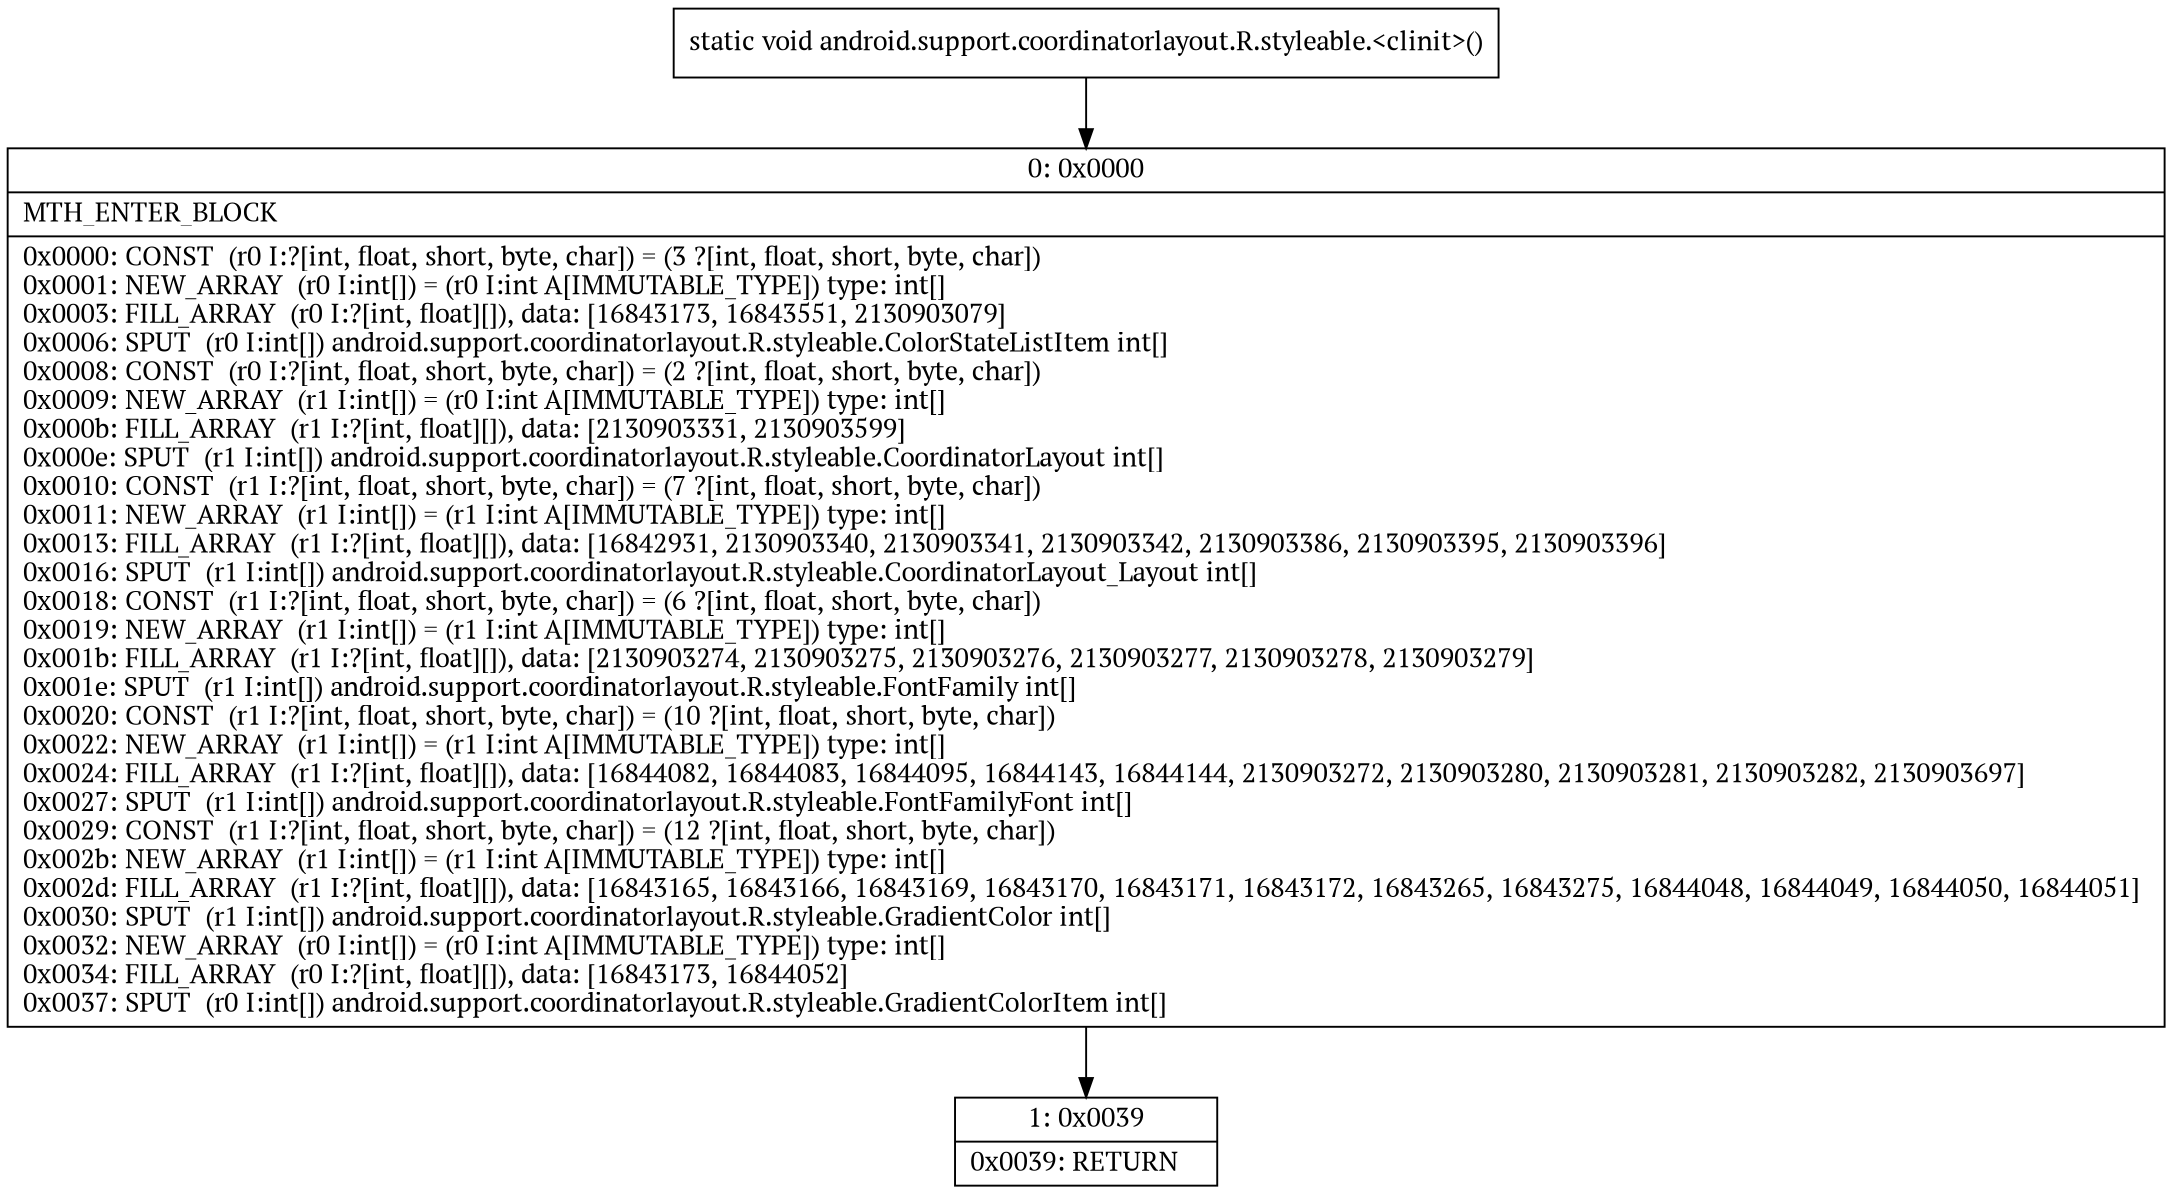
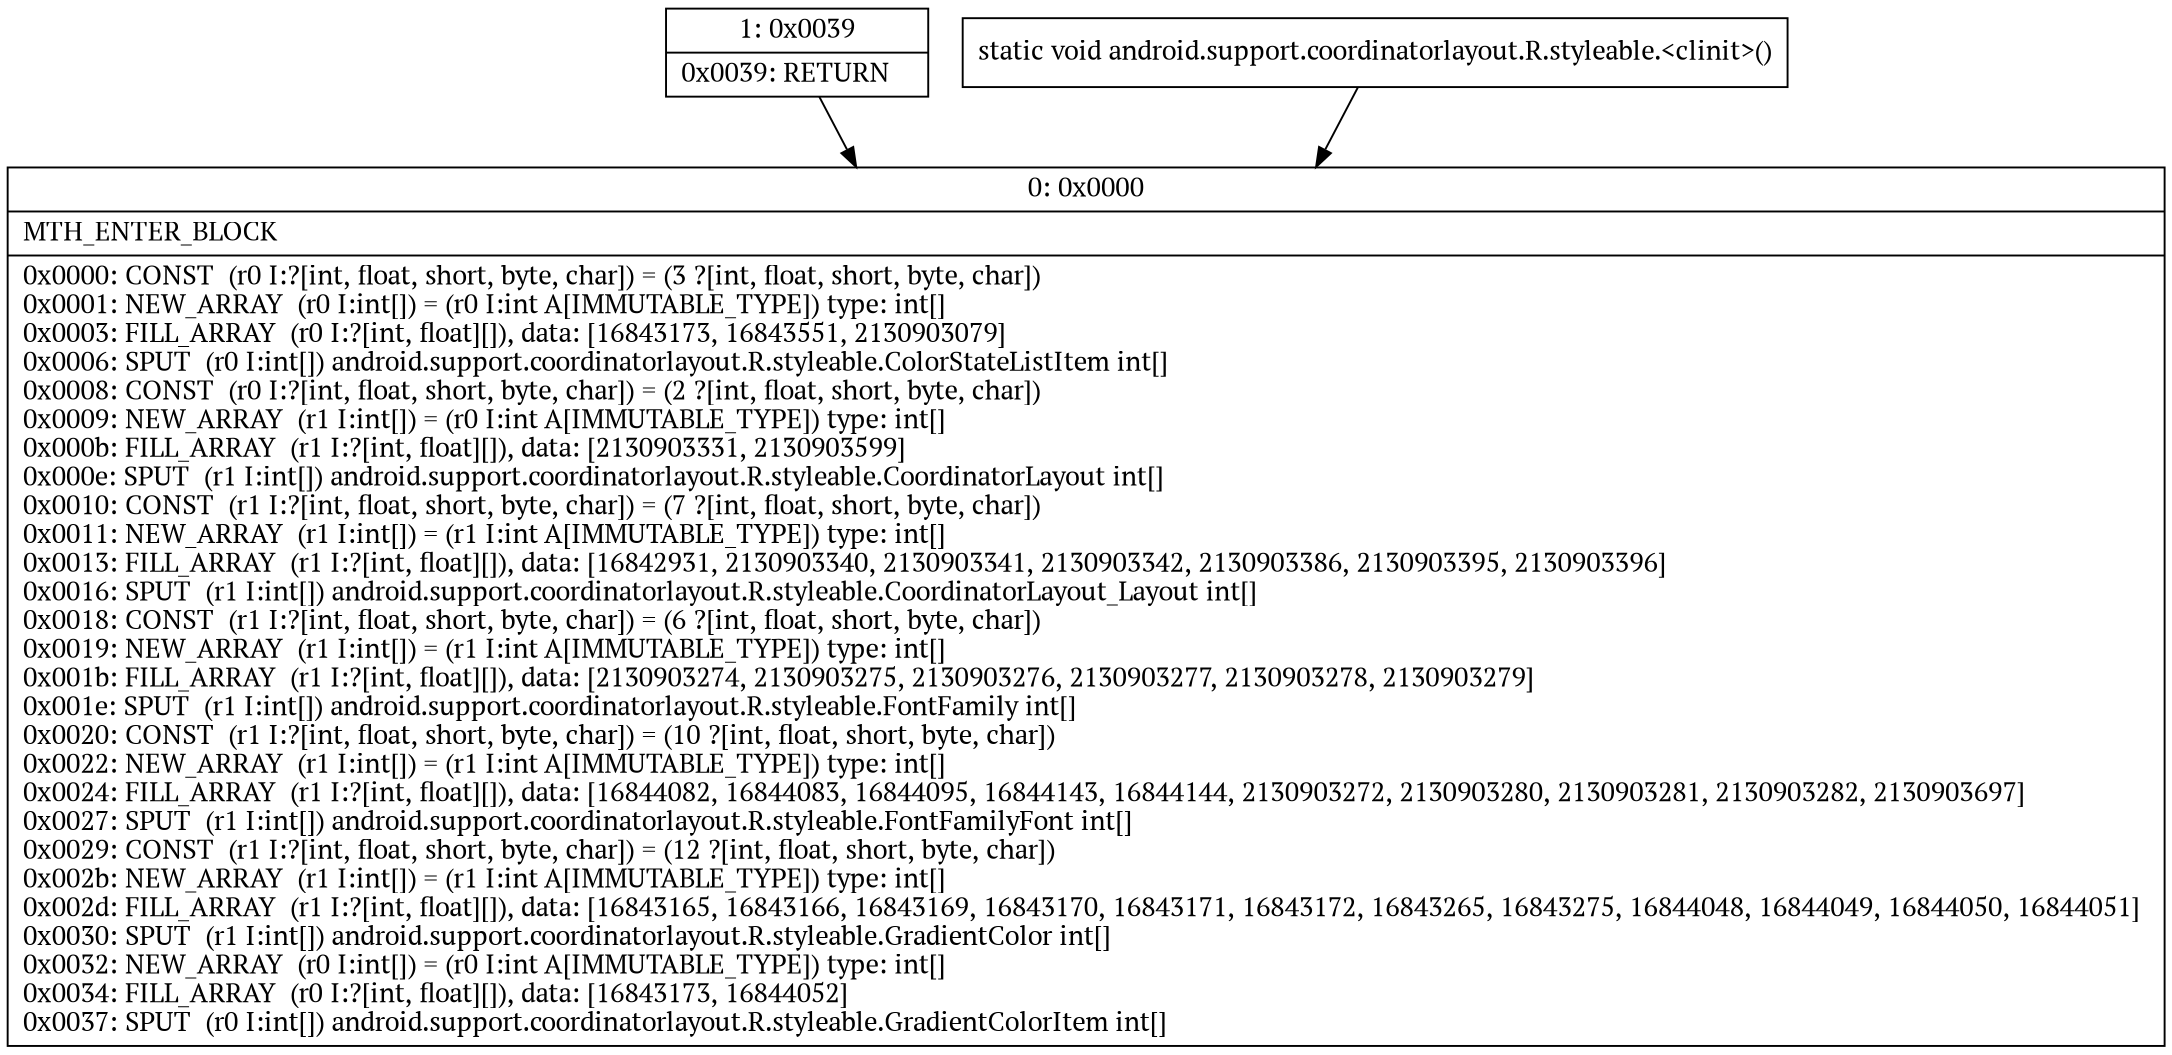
edge "0: 0x0000" -> "1: 0x0039": reversed
